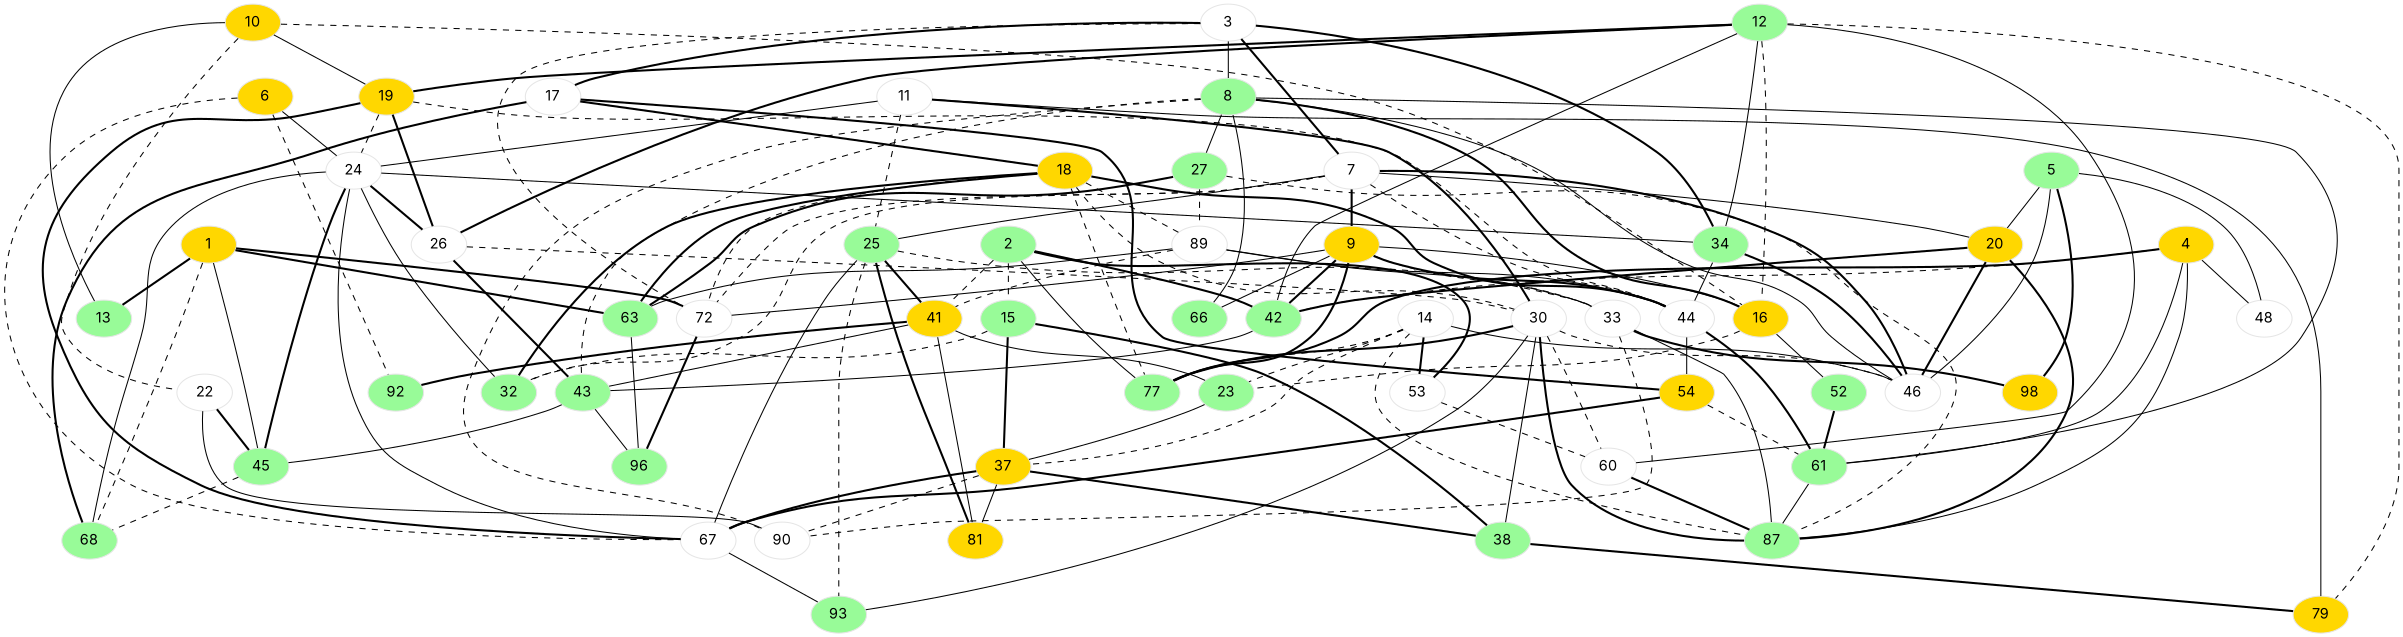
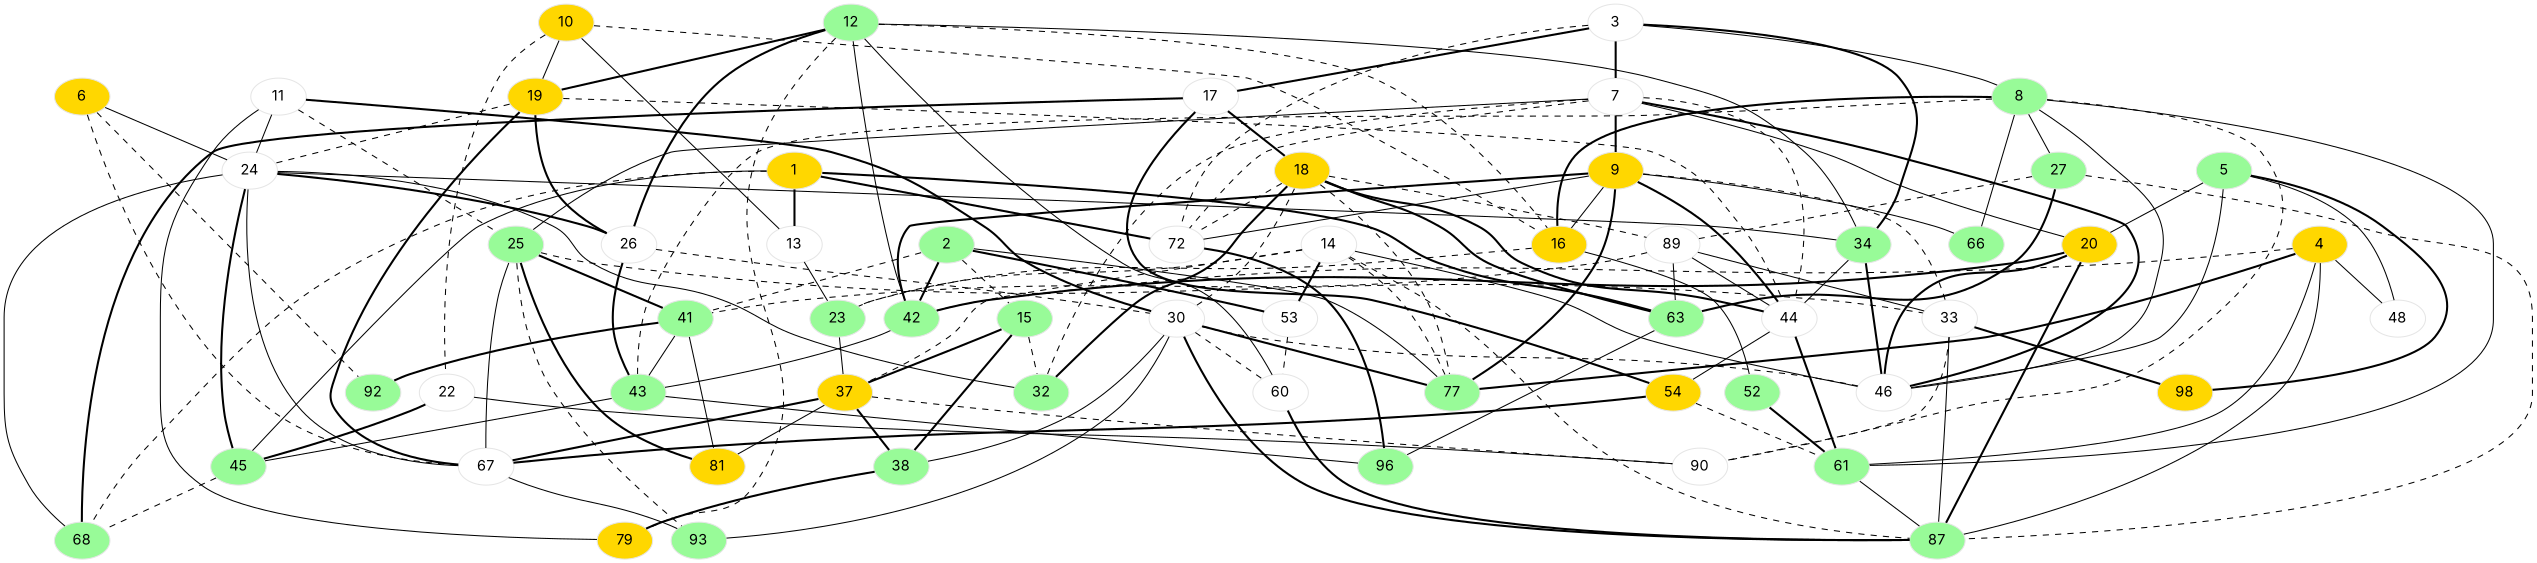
node "13": fillcolor palegreen -> white
node "41": fillcolor gold -> palegreen
edge "41" -- "23": now "13" -- "23"
